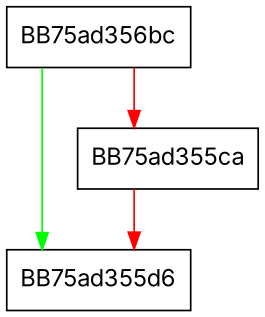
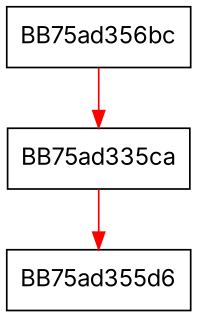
edge "BB75ad356bc" -> "BB75ad355d6": removed
node "BB75ad355ca": label "BB75ad355ca" -> "BB75ad335ca"
